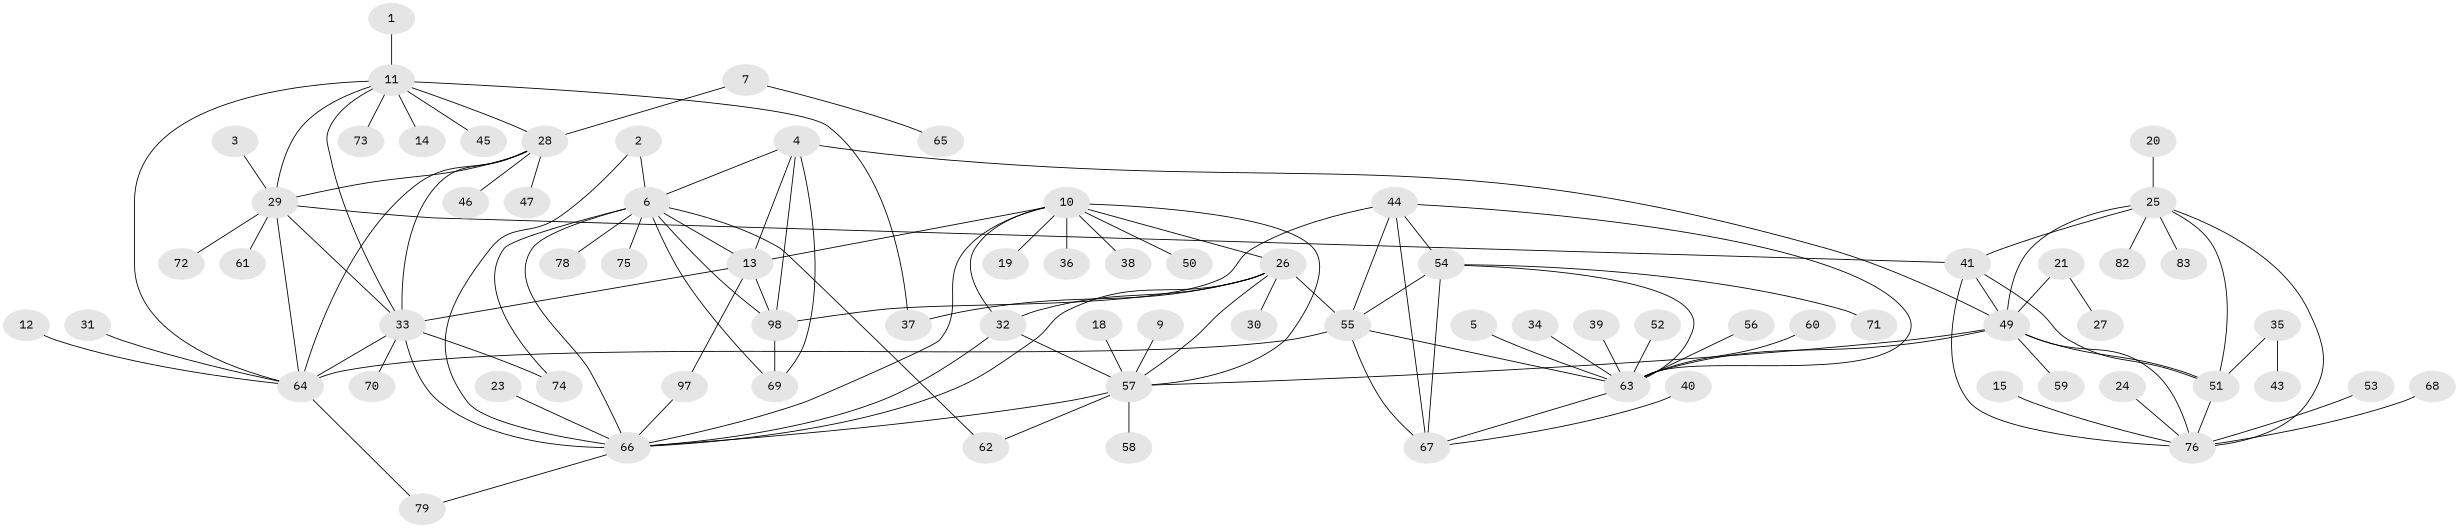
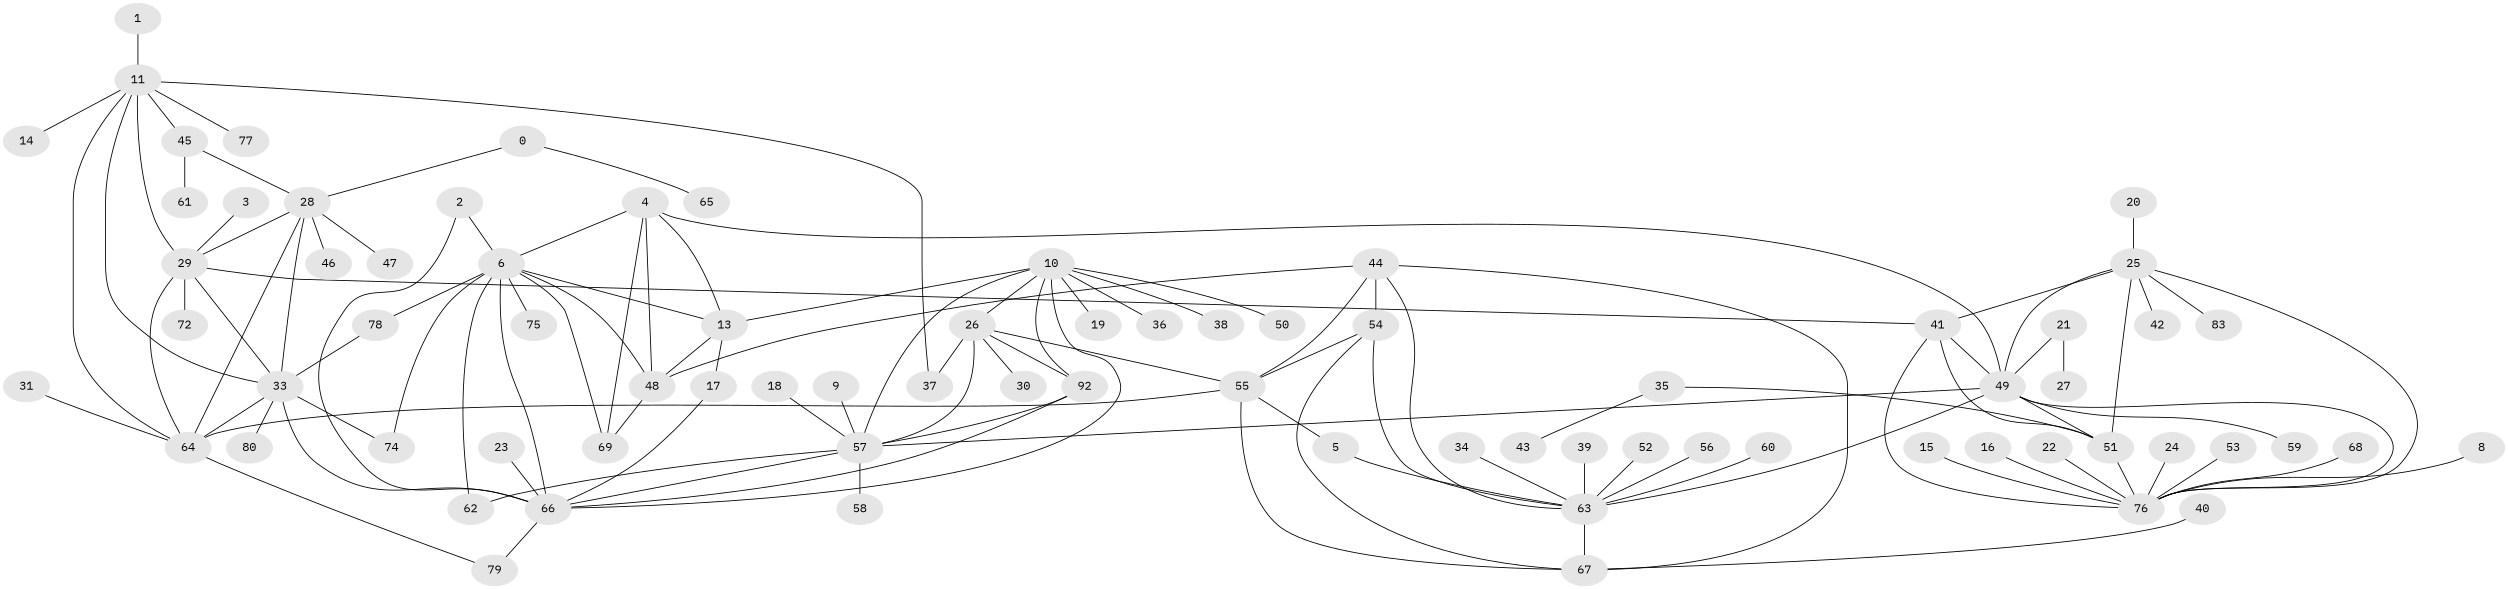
node "7": label "7" -> "0"
edge "11" -- "28": now "45" -- "28"
node "73": label "73" -> "77"
edge "29" -- "61": now "45" -- "61"
node "82": label "82" -> "42"
edge "13" -- "33": now "78" -- "33"
node "12": removed
node "98": label "98" -> "48"
node "32": label "32" -> "92"
node "71": removed
edge "55" -- "63": now "55" -- "5"
edge "26" -- "66": removed
node "70": label "70" -> "80"
node "97": label "97" -> "17"
node "16": added
node "22": added
node "8": added
